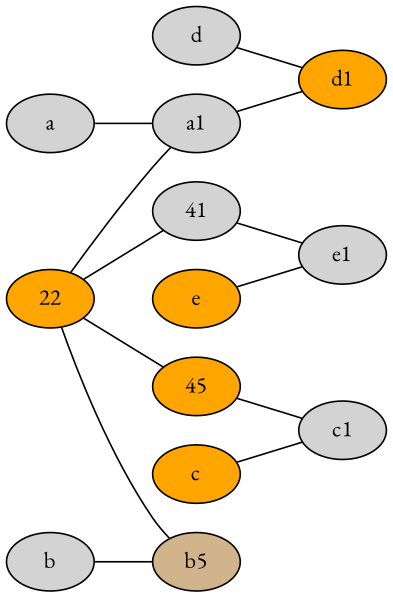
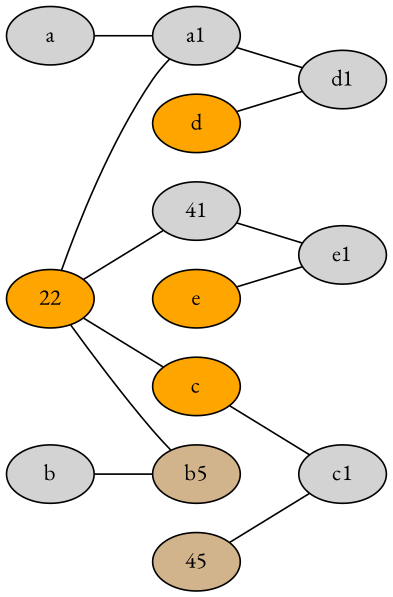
node "d": fillcolor lightgrey -> orange
node "d1": fillcolor orange -> lightgrey
edge "22" -- "45": now "22" -- "c"
node "45": fillcolor orange -> tan
